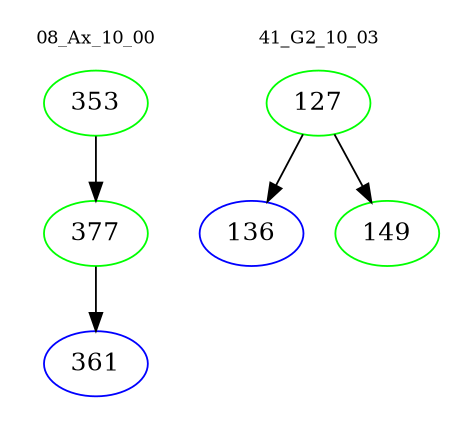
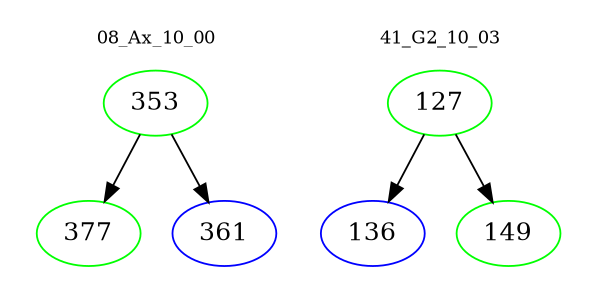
edge "377" -> "361": now "353" -> "361"
